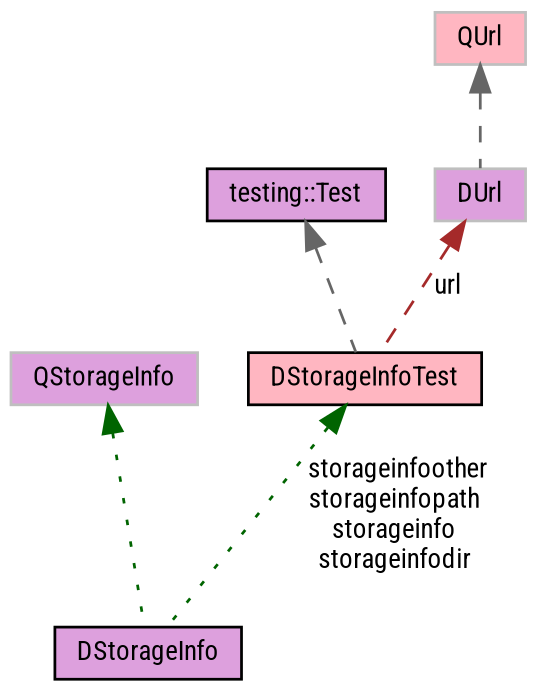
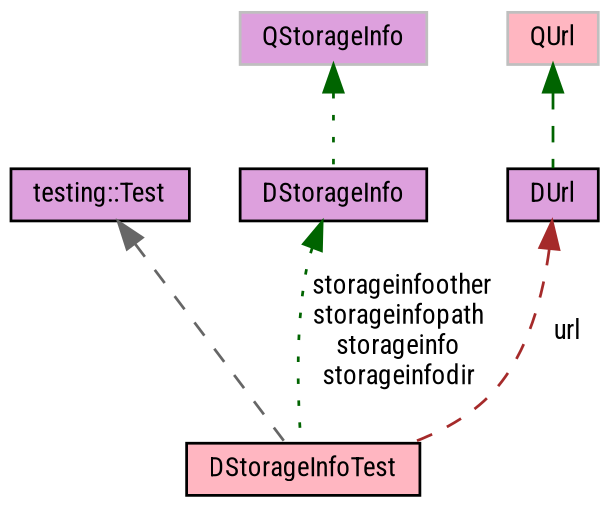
edge "DUrl" -> "QUrl": color gray40 -> darkgreen
node "DUrl": color grey75 -> black
edge "DStorageInfo" -> "DStorageInfoTest": reversed
